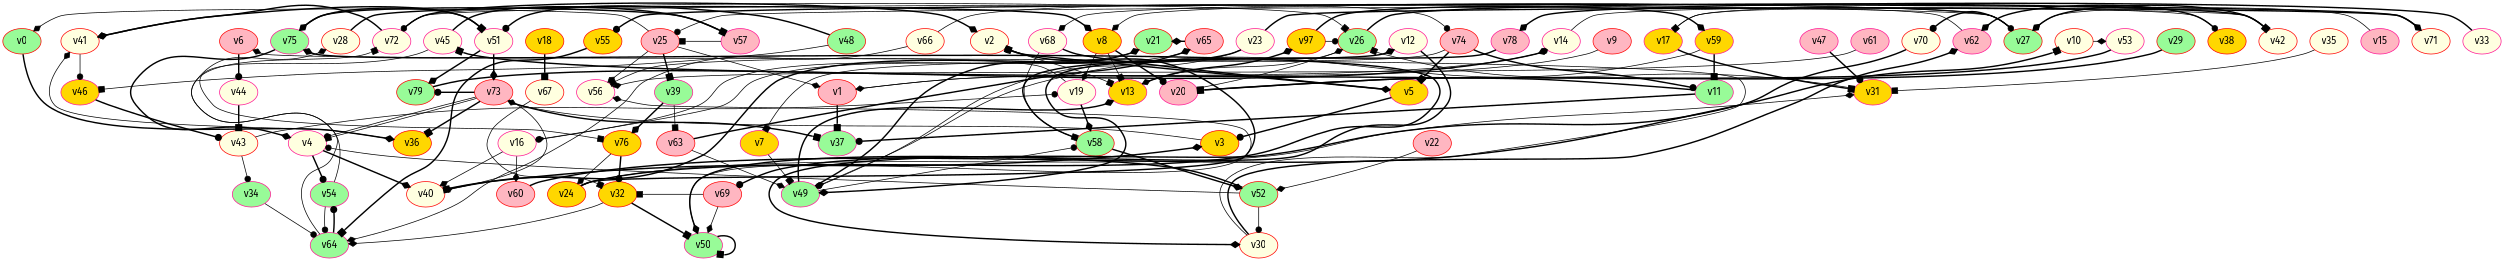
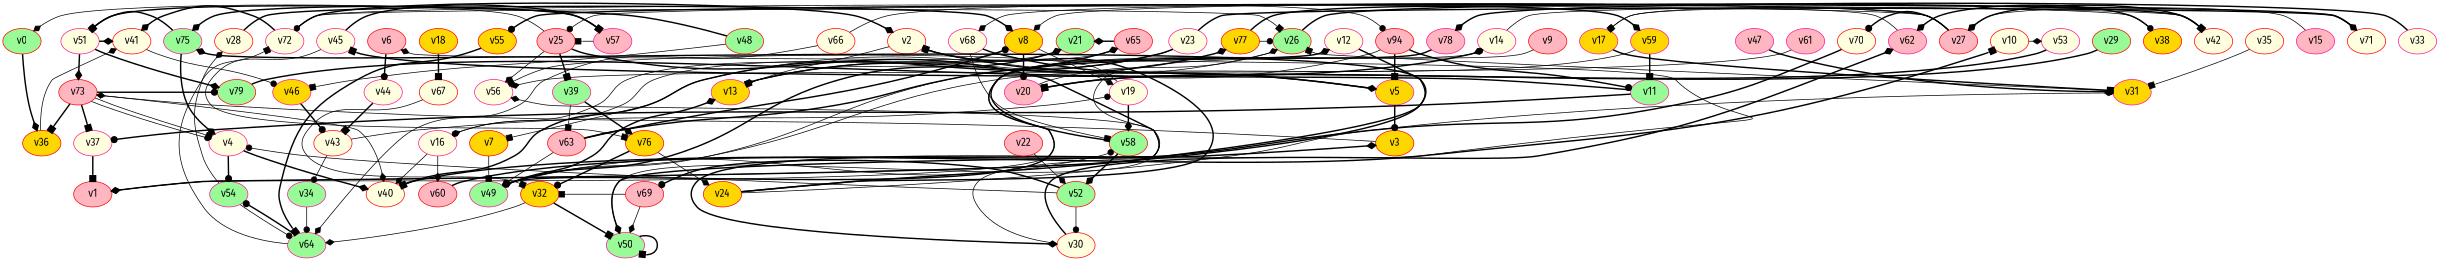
edge "v17" -> "v27": reversed
node "v97": label "v97" -> "v77"
node "v74": label "v74" -> "v94"
node "v27": fillcolor palegreen -> lightpink
edge "v25" -> "v1": style solid -> bold
edge "v63" -> "v8": added
edge "v1" -> "v37": reversed
node "v7": color deeppink -> red
node "v37": fillcolor palegreen -> lightyellow
